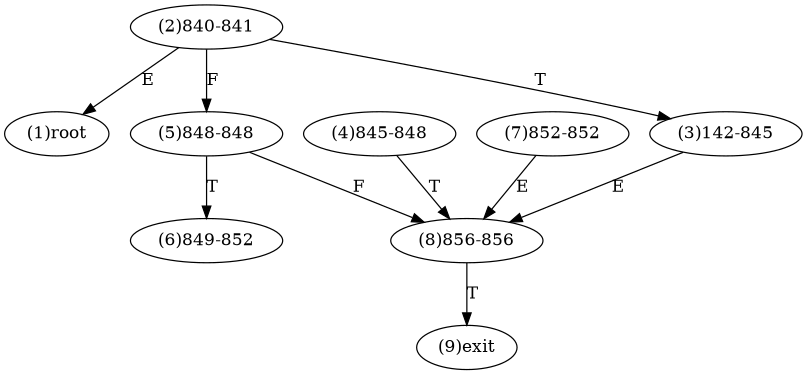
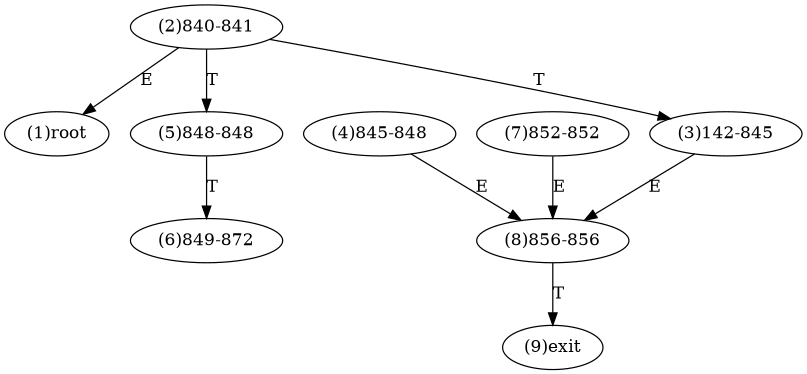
edge "(2)840-841" -> "(5)848-848": label "F" -> "T"
edge "(5)848-848" -> "(8)856-856": removed, label "F"
edge "(4)845-848" -> "(8)856-856": label "T" -> "E"
node "(6)849-852": label "(6)849-852" -> "(6)849-872"
